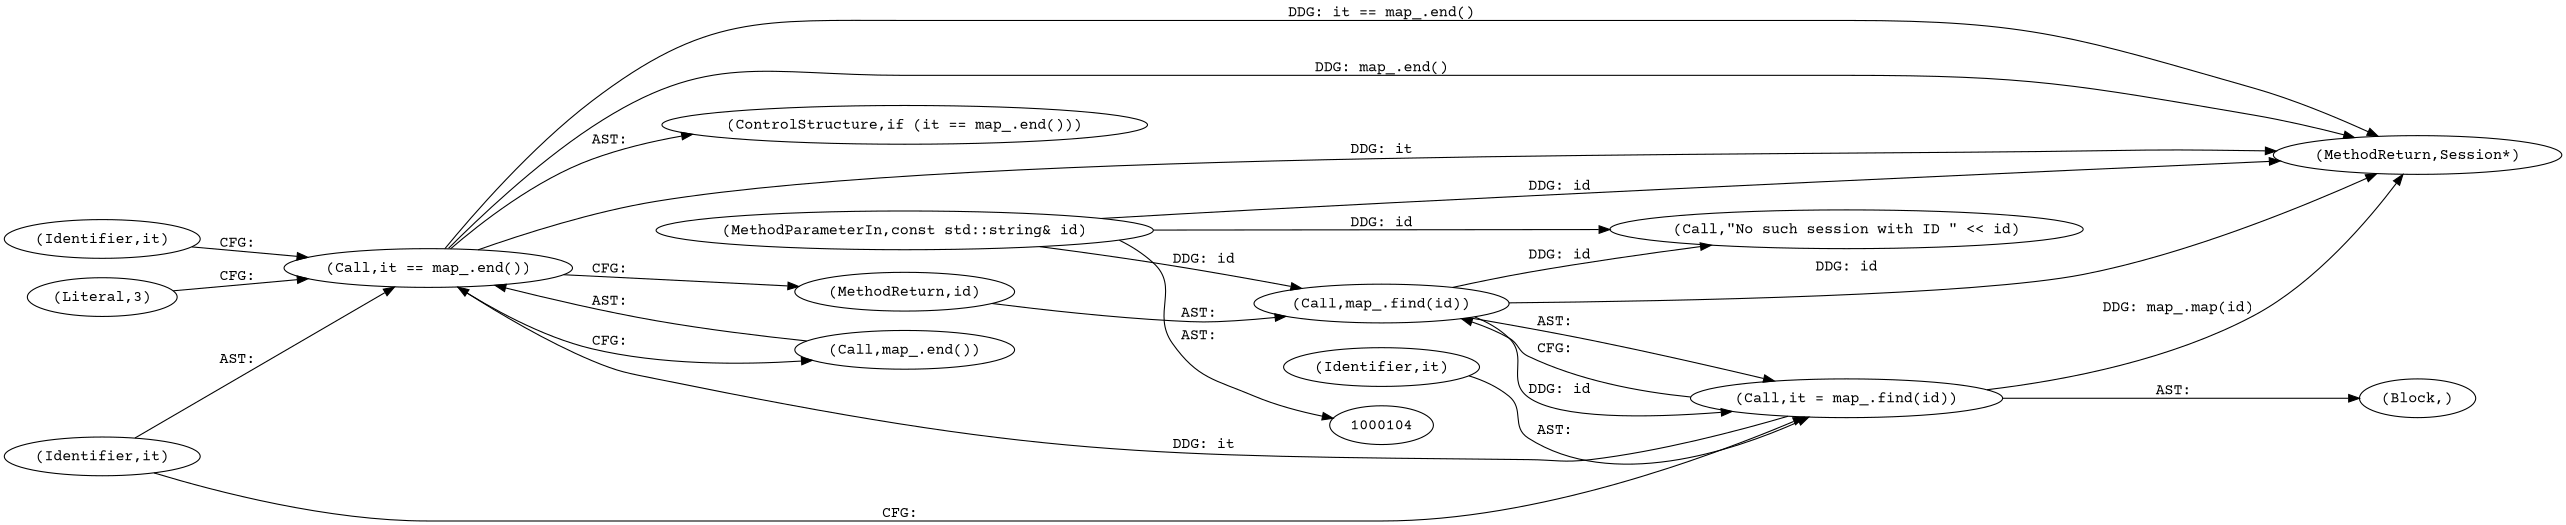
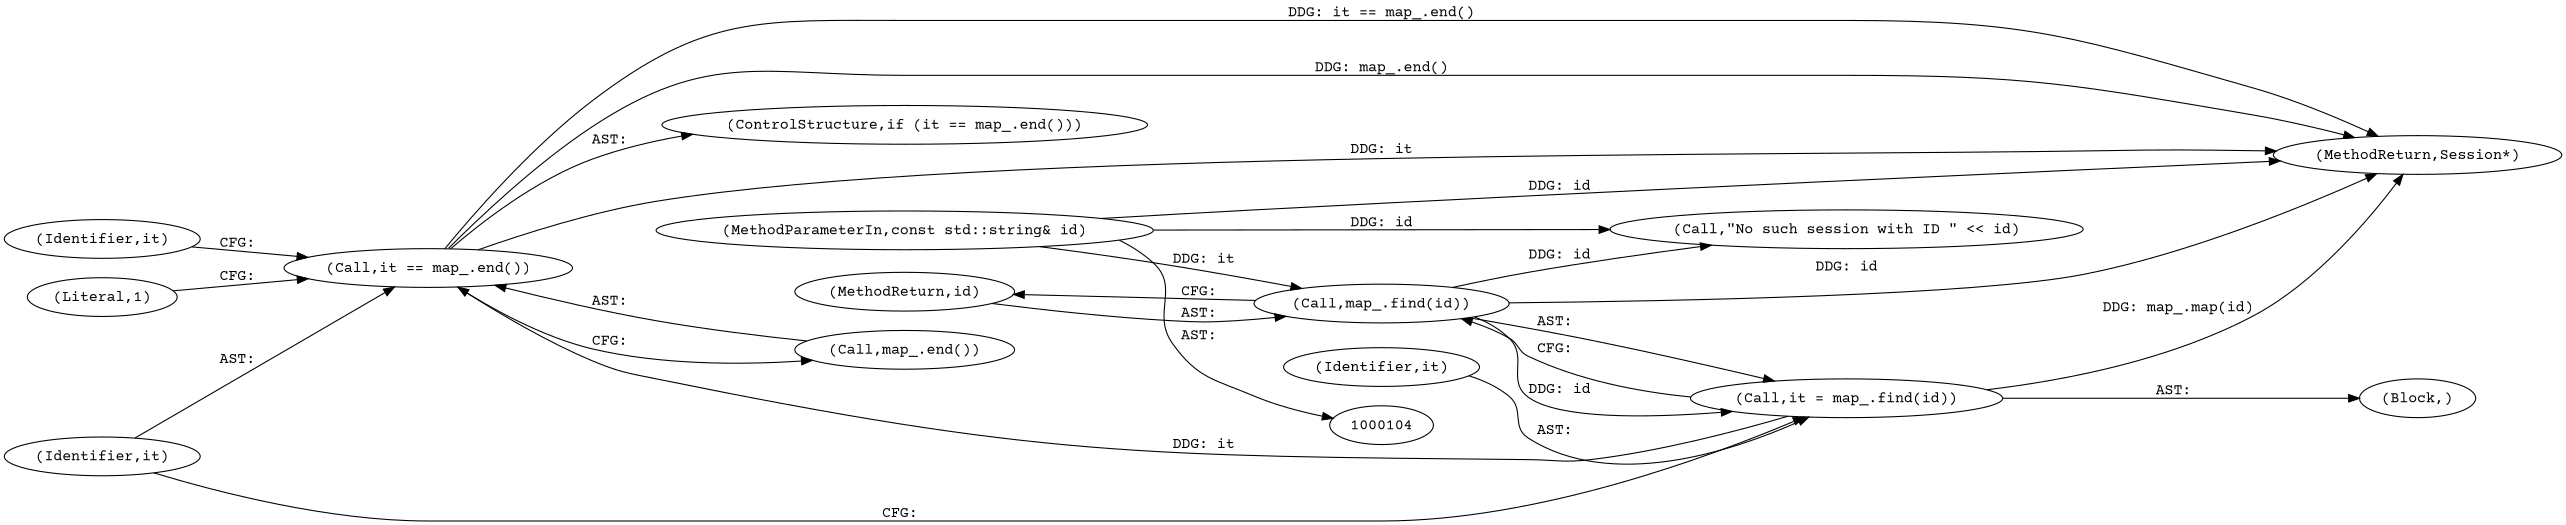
edge "(MethodParameterIn,const std::string& id)" -> "(Call,map_.find(id))": label "DDG: id" -> "DDG: it"
edge "(Call,it == map_.end())" -> "(MethodReturn,id)": now "(Call,map_.find(id))" -> "(MethodReturn,id)"
node "(Literal,3)": label "(Literal,3)" -> "(Literal,1)"
